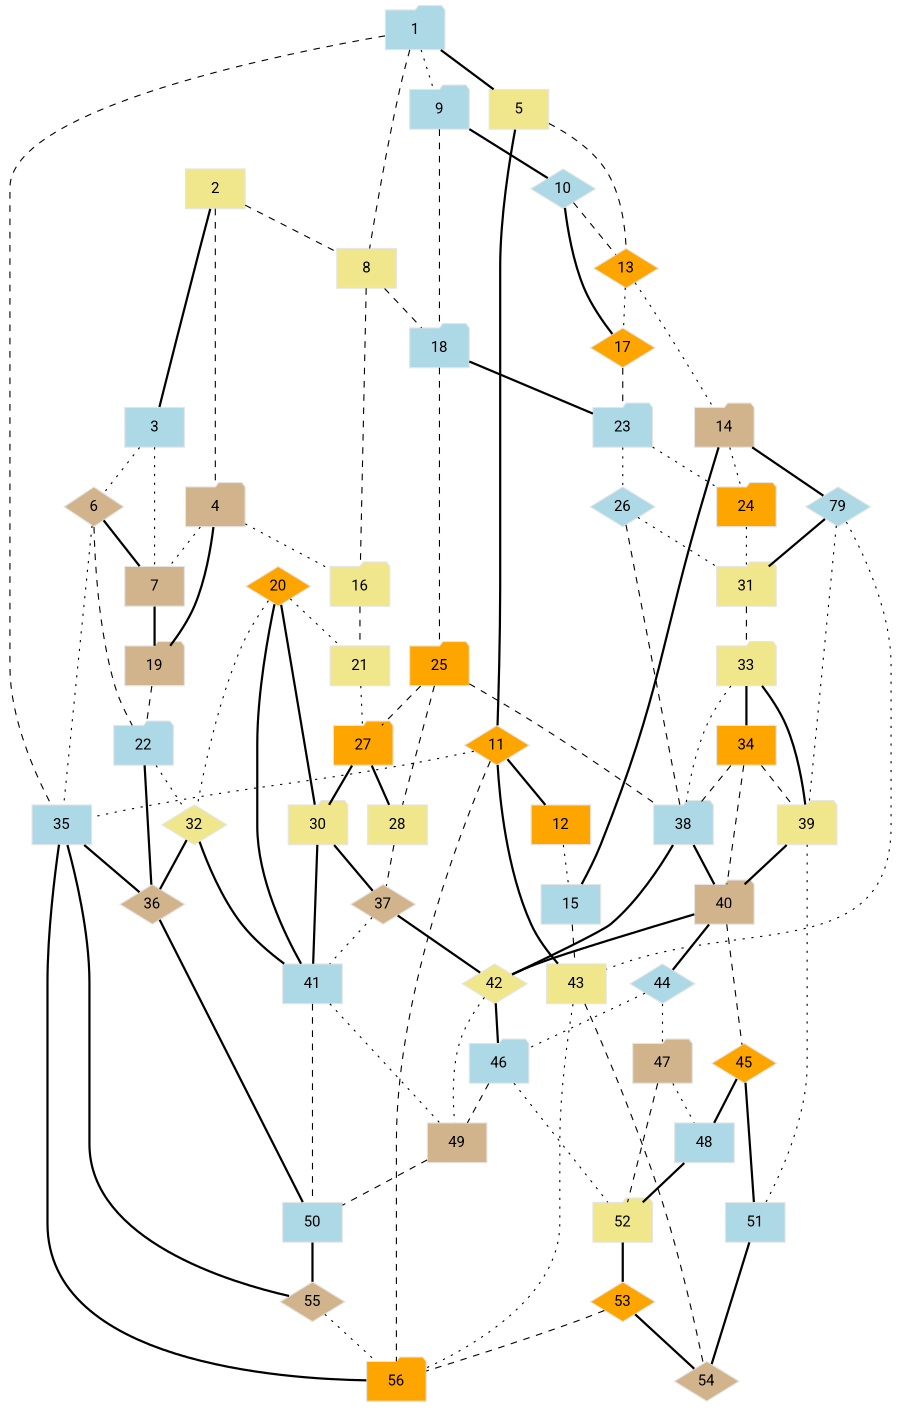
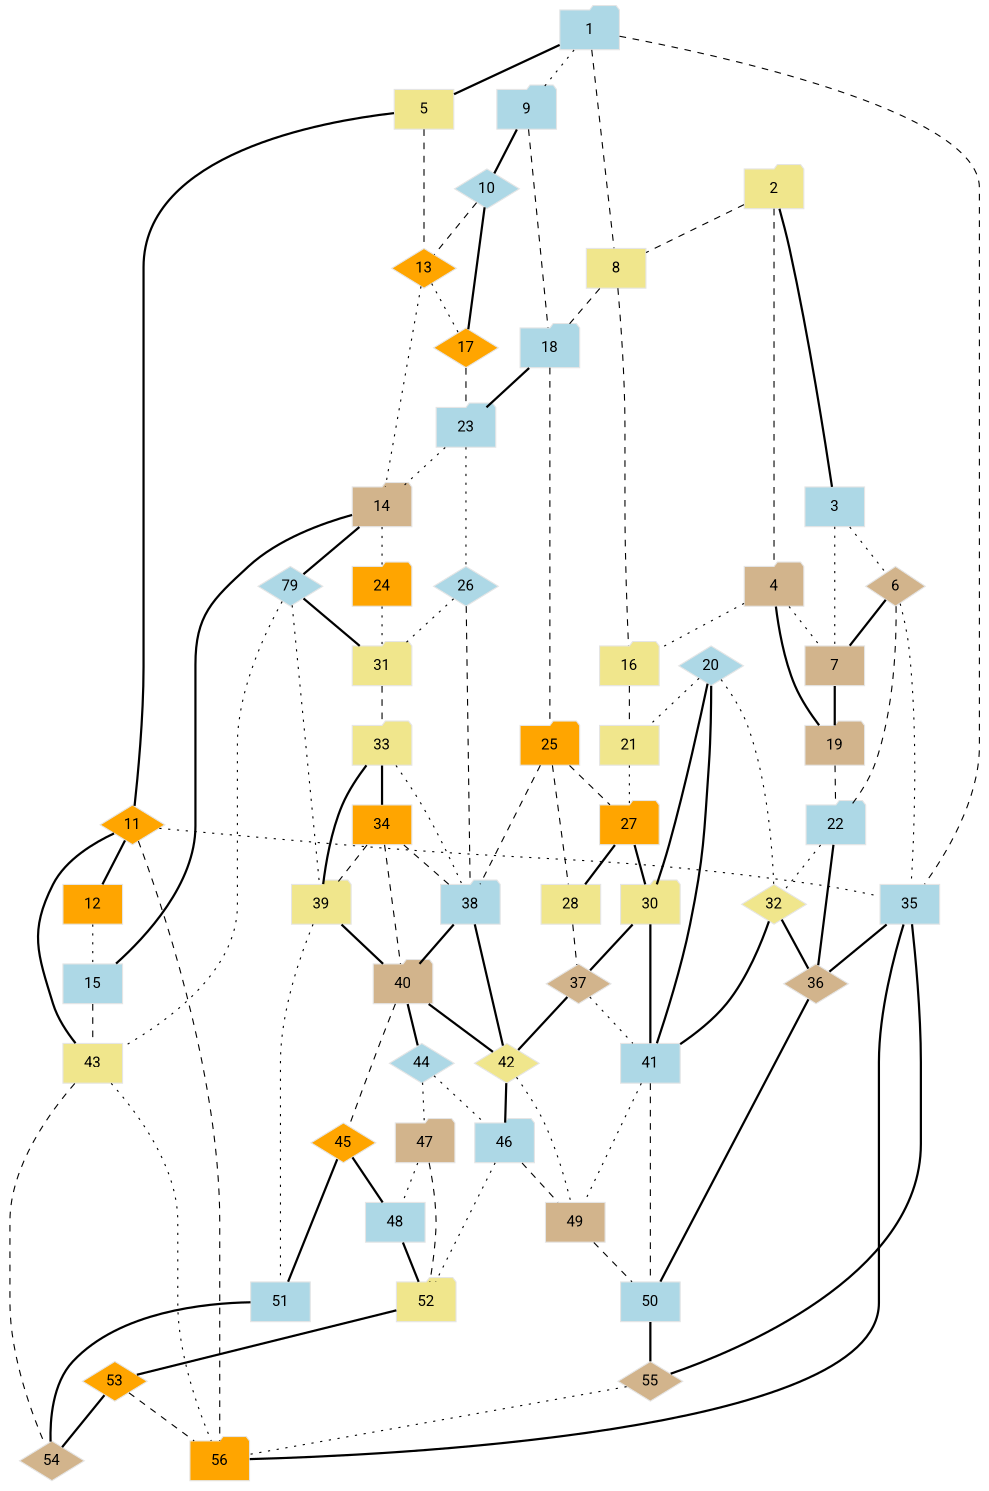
node "2": shape box -> folder
edge "23" -- "24": now "23" -- "14"
node "20": fillcolor orange -> lightblue
